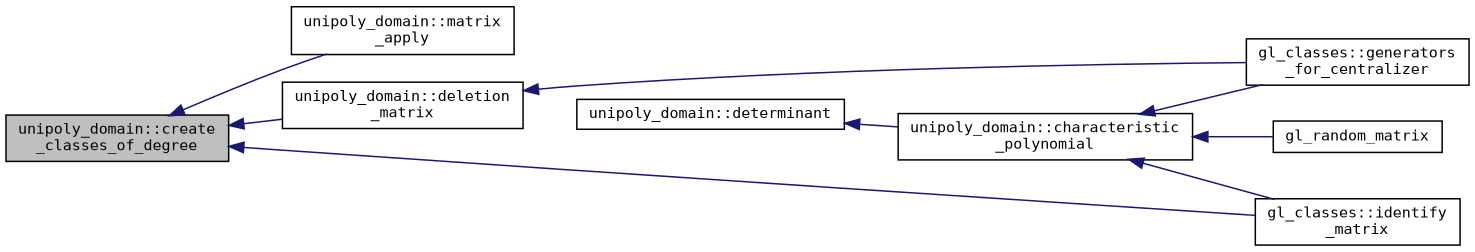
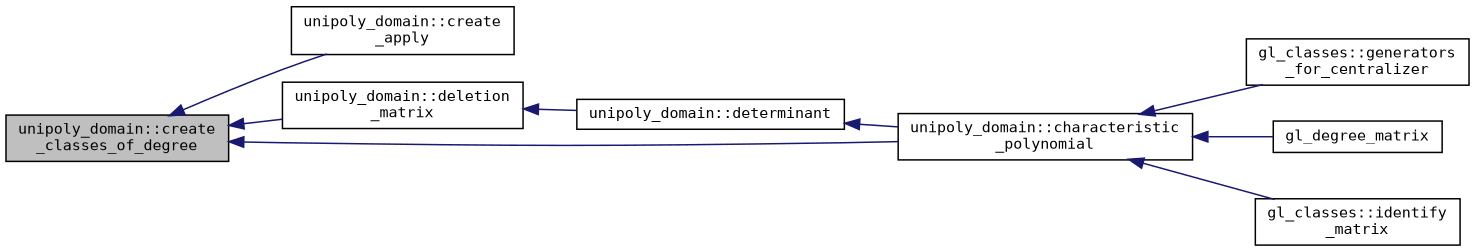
node "unipoly_domain::matrix _apply": label "unipoly_domain::matrix _apply" -> "unipoly_domain::create _apply"
edge "gl_classes::generators _for_centralizer" -> "unipoly_domain::deletion _matrix": now "unipoly_domain::determinant" -> "unipoly_domain::deletion _matrix"
node "gl_random_matrix": label "gl_random_matrix" -> "gl_degree_matrix"
edge "gl_classes::identify _matrix" -> "unipoly_domain::create _classes_of_degree": now "unipoly_domain::characteristic _polynomial" -> "unipoly_domain::create _classes_of_degree"
